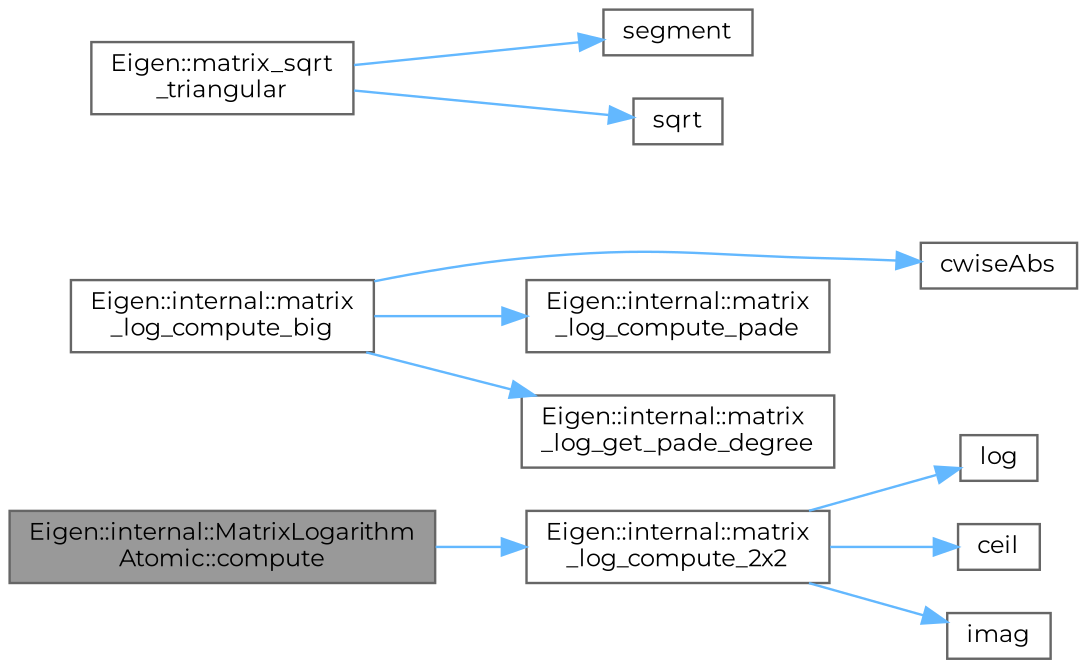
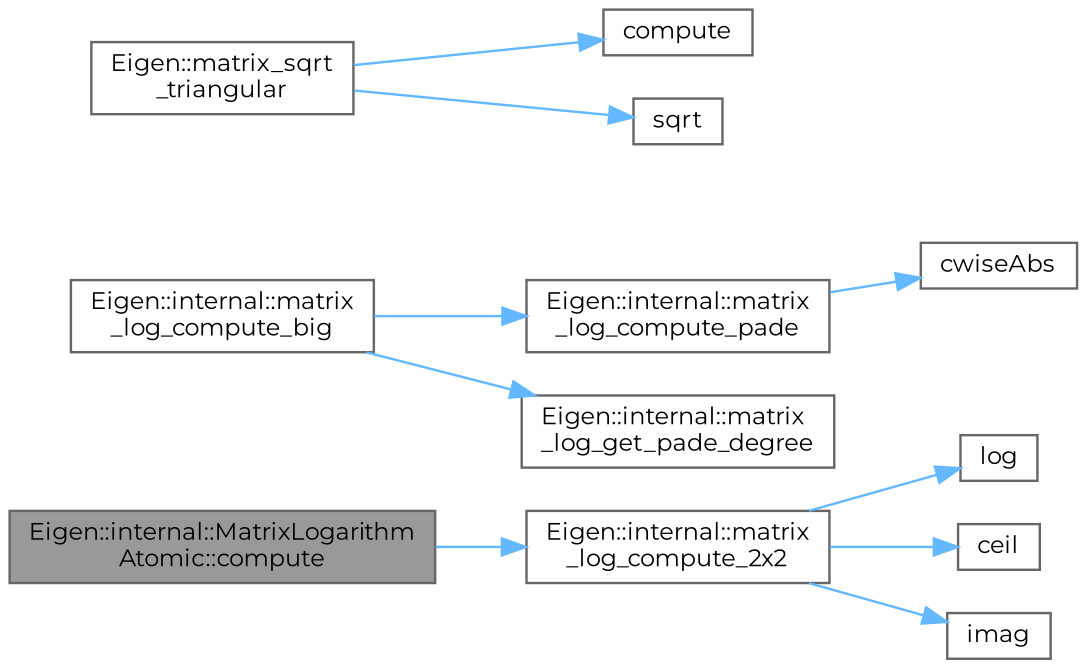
node "segment": label "segment" -> "compute"
edge "Eigen::internal::matrix _log_compute_big" -> "cwiseAbs": now "Eigen::internal::matrix _log_compute_pade" -> "cwiseAbs"
